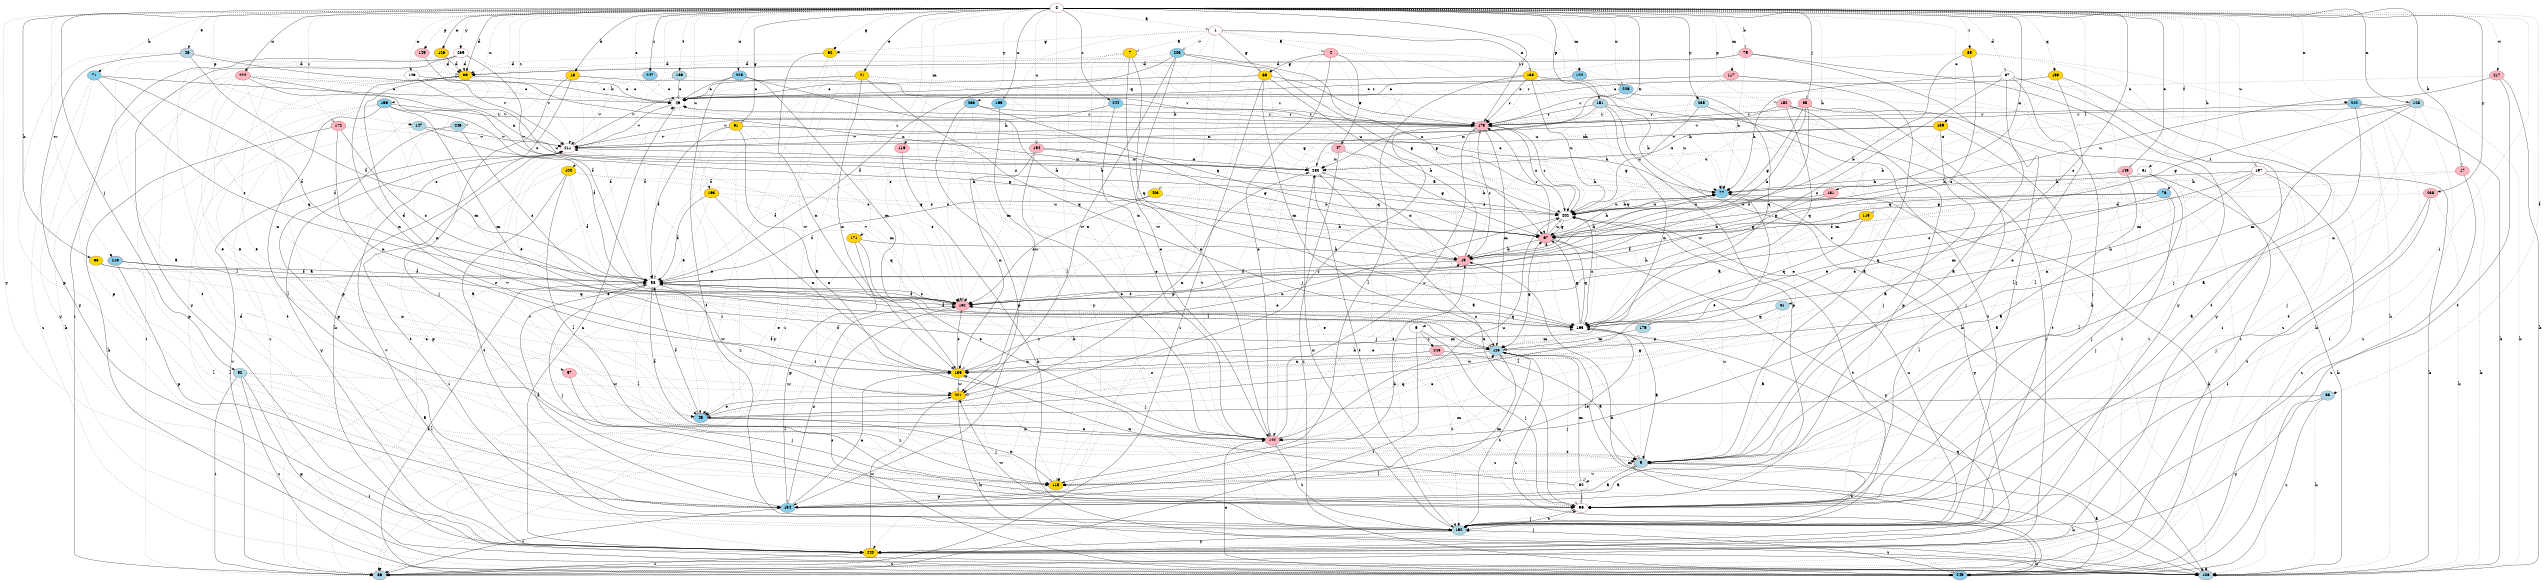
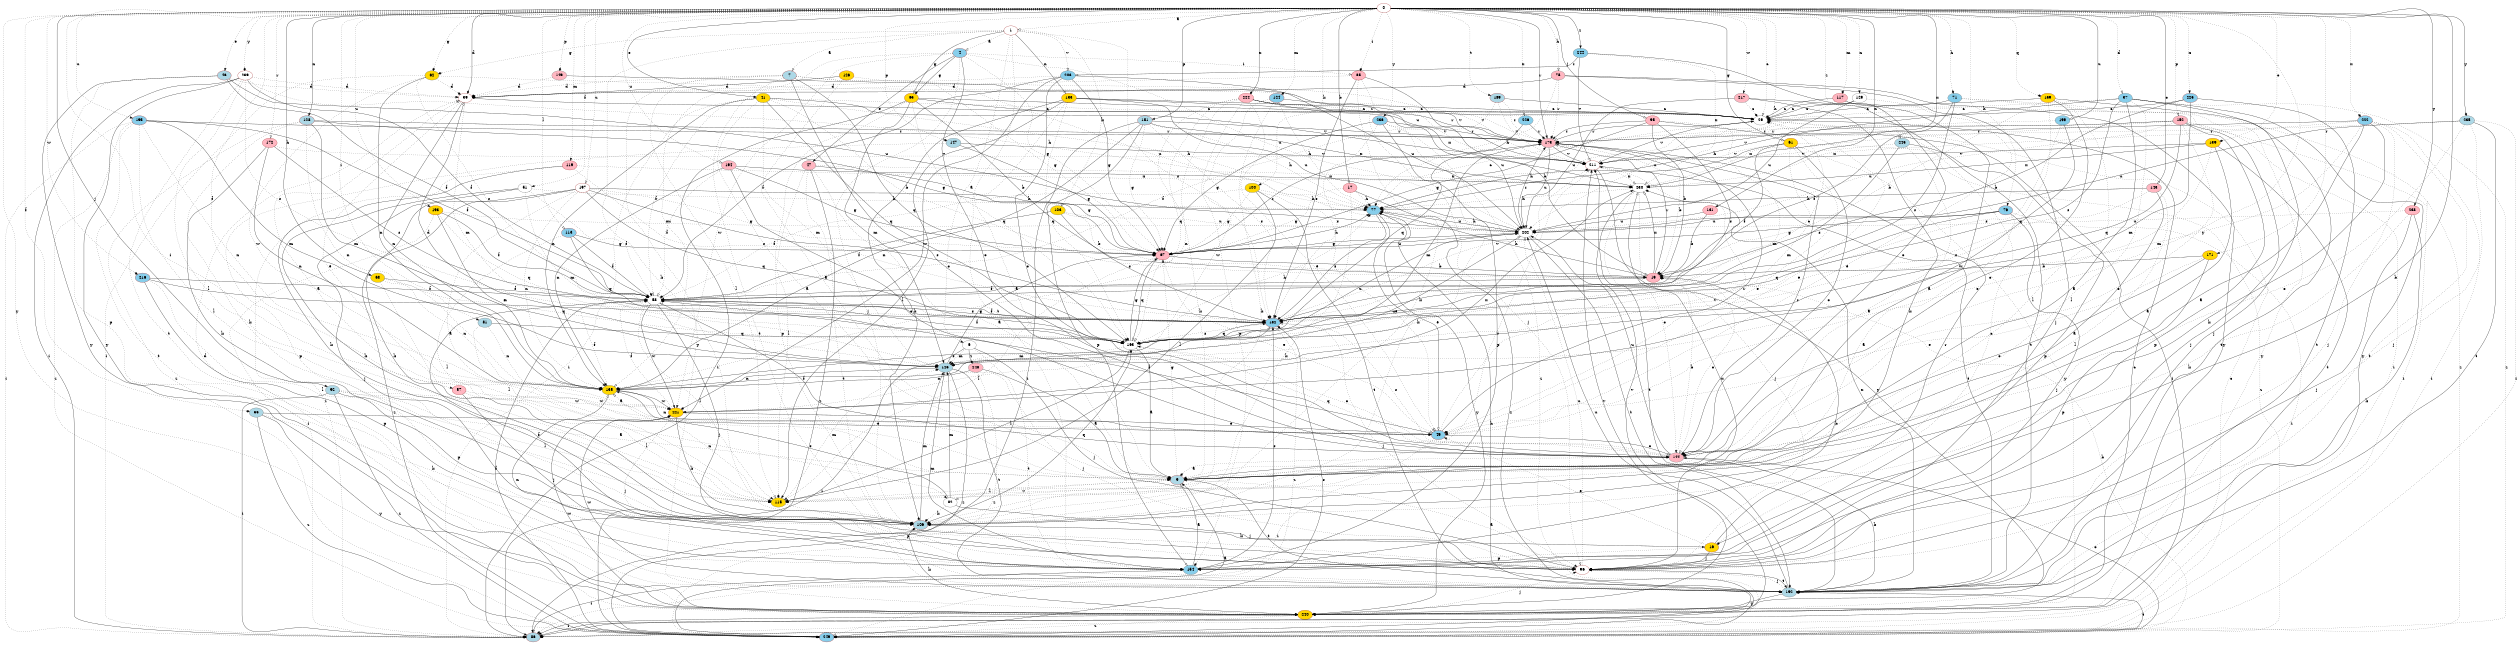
edge "0" -> "126": removed, label "n"
node "7": fillcolor gold -> lightblue
node "4": fillcolor lightpink -> skyblue
node "85": fillcolor gold -> lightpink
edge "4" -> "226": now "4" -> "85"
node "39": fillcolor gold -> white
node "247": removed
node "37": fillcolor white -> skyblue
edge "133" -> "29": label "q" -> "c"
edge "133" -> "173": arrowhead diamond -> onormal
edge "65" -> "173": label "r" -> "u"
edge "244" -> "173": now "244" -> "203"
edge "211" -> "230": style solid -> dotted
node "403": label "403" -> "103"
edge "17" -> "67": label "d" -> "g"
node "113": fillcolor gold -> skyblue
edge "0" -> "144": label "o" -> "y"
edge "197" -> "163": label "k" -> "q"
edge "77" -> "182": added, label "s"
node "182": fillcolor lightpink -> skyblue
node "176": removed
edge "238" -> "192": label "t" -> "k"
edge "195" -> "115": style solid -> dotted
edge "100" -> "154": removed, label "p"
edge "39" -> "9": reversed
edge "49" -> "115": now "49" -> "135"
edge "82" -> "135": label "n" -> "s"
edge "144" -> "9": label "s" -> "a"
edge "144" -> "192": label "t" -> "b"
edge "249" -> "19": style solid -> dotted
edge "67" -> "240": removed, label "y"
edge "16" -> "106": reversed
